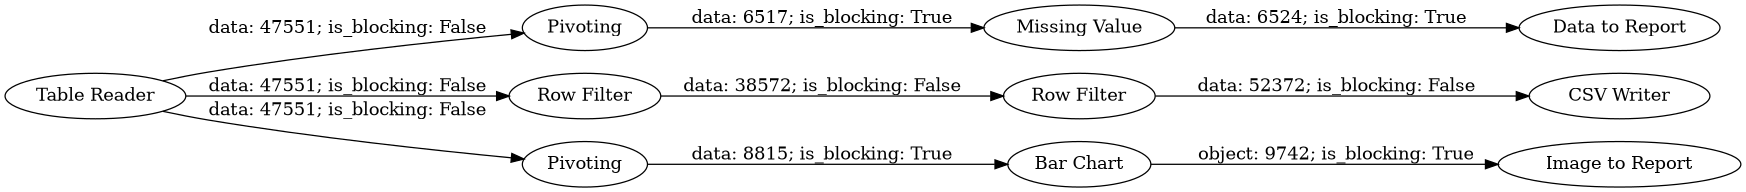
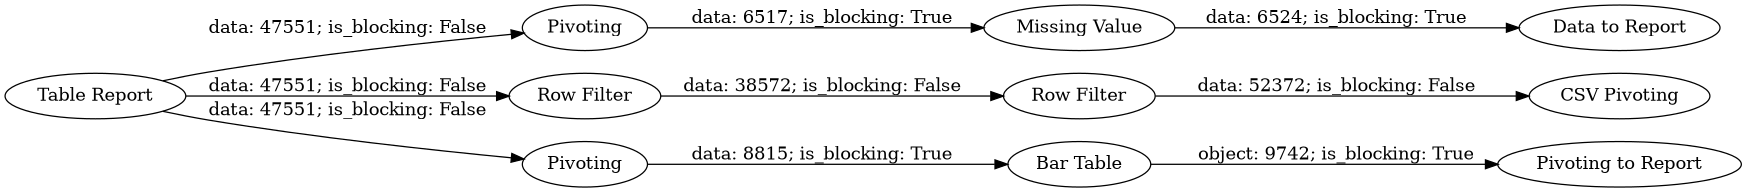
node "Table Reader": label "Table Reader" -> "Table Report"
node "CSV Writer": label "CSV Writer" -> "CSV Pivoting"
node "Bar Chart": label "Bar Chart" -> "Bar Table"
node "Image to Report": label "Image to Report" -> "Pivoting to Report"
